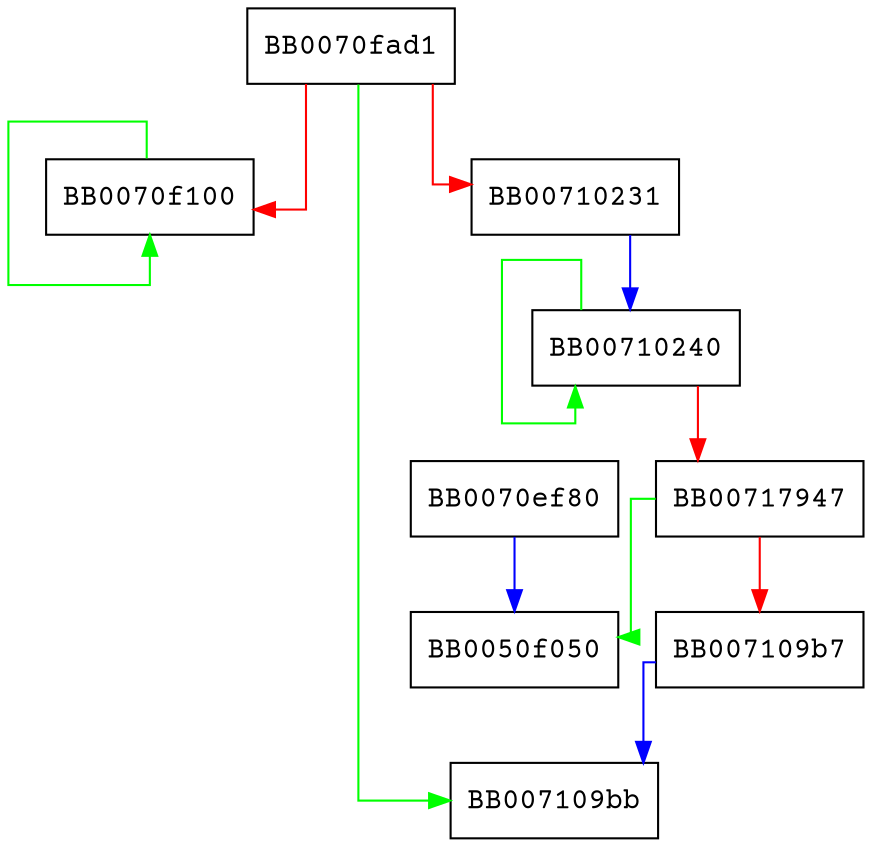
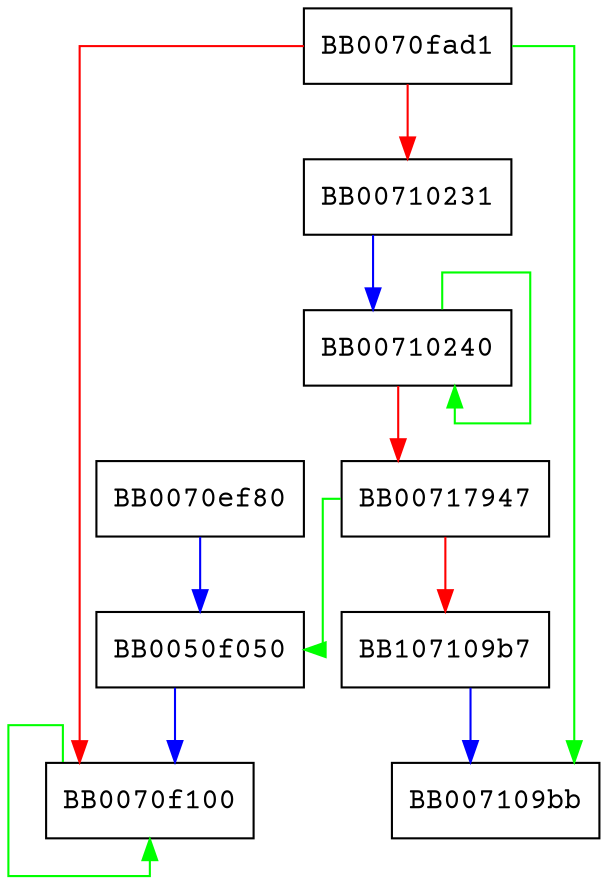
node "BB007109b7": label "BB007109b7" -> "BB107109b7"
edge "BB0050f050" -> "BB0070f100": added
